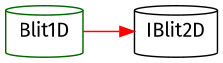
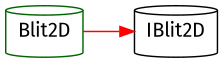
node "Blit1D": label "Blit1D" -> "Blit2D"
